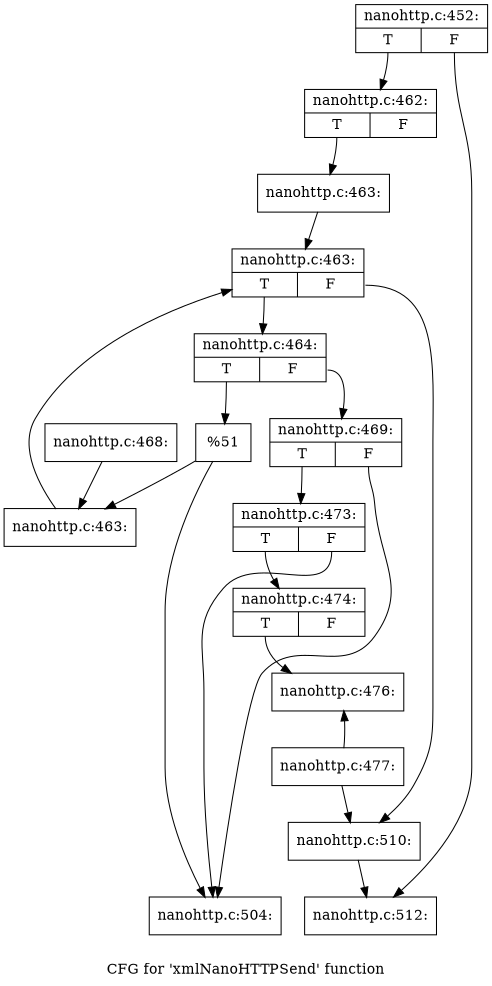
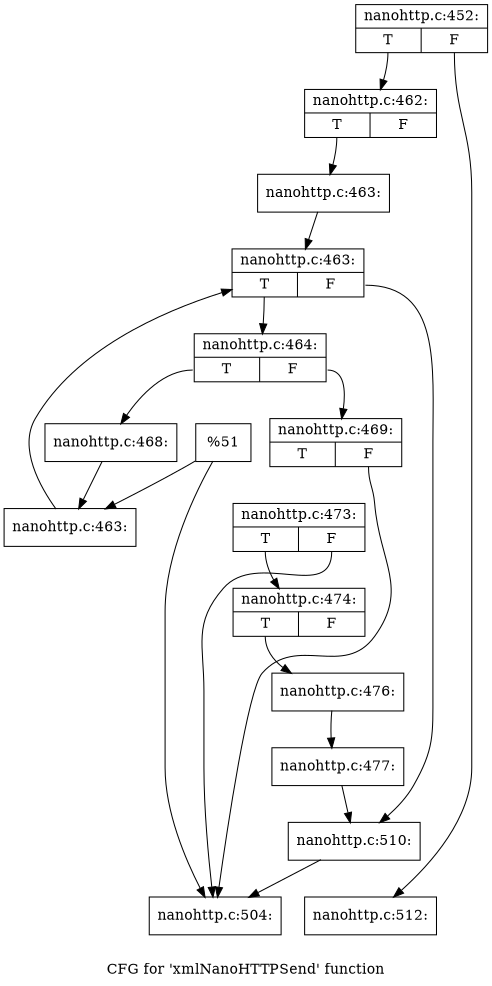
edge "nanohttp.c:464:" -> "%51": now "nanohttp.c:464:" -> "nanohttp.c:468:"
edge "nanohttp.c:469:" -> "nanohttp.c:473:": removed
edge "nanohttp.c:477:" -> "nanohttp.c:476:": reversed
edge "nanohttp.c:510:" -> "nanohttp.c:512:": now "nanohttp.c:510:" -> "nanohttp.c:504:"
